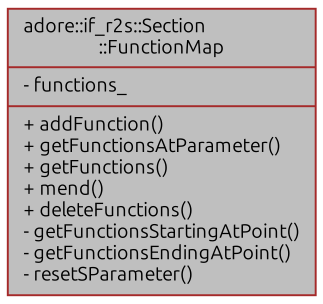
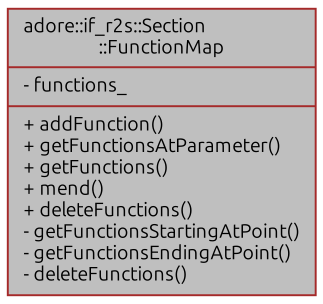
node "adore::if_r2s::Section": text "- resetSParameter()" -> "- deleteFunctions()"
